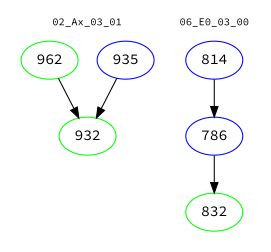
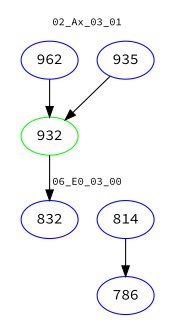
node "962": color green -> blue
edge "786" -> "832": now "932" -> "832"
node "832": color green -> blue
